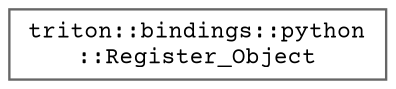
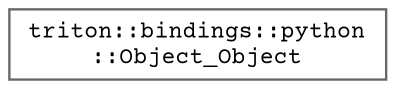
node "triton::bindings::python ::Register_Object": label "triton::bindings::python ::Register_Object" -> "triton::bindings::python ::Object_Object"
